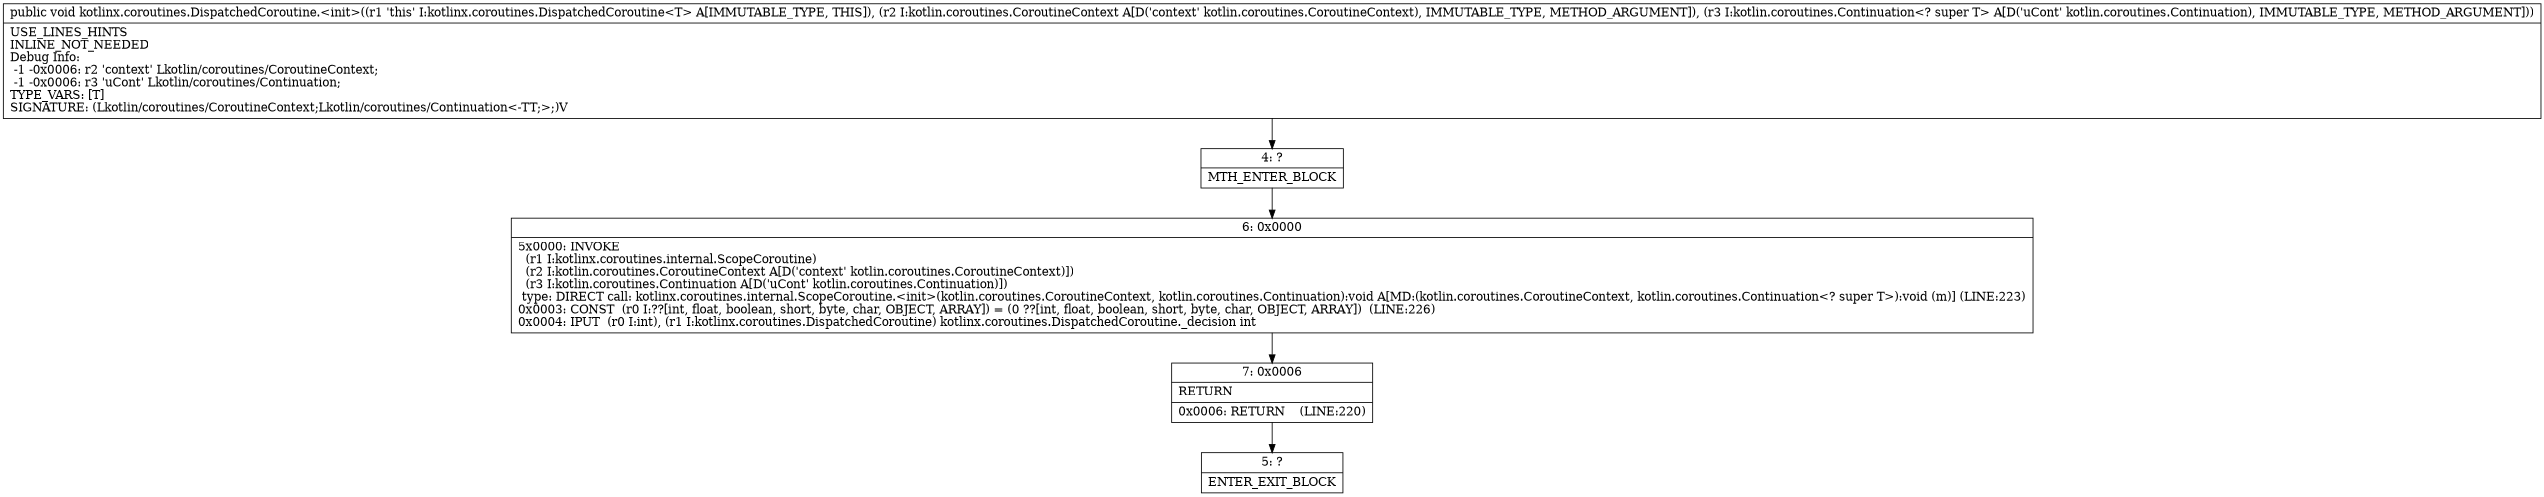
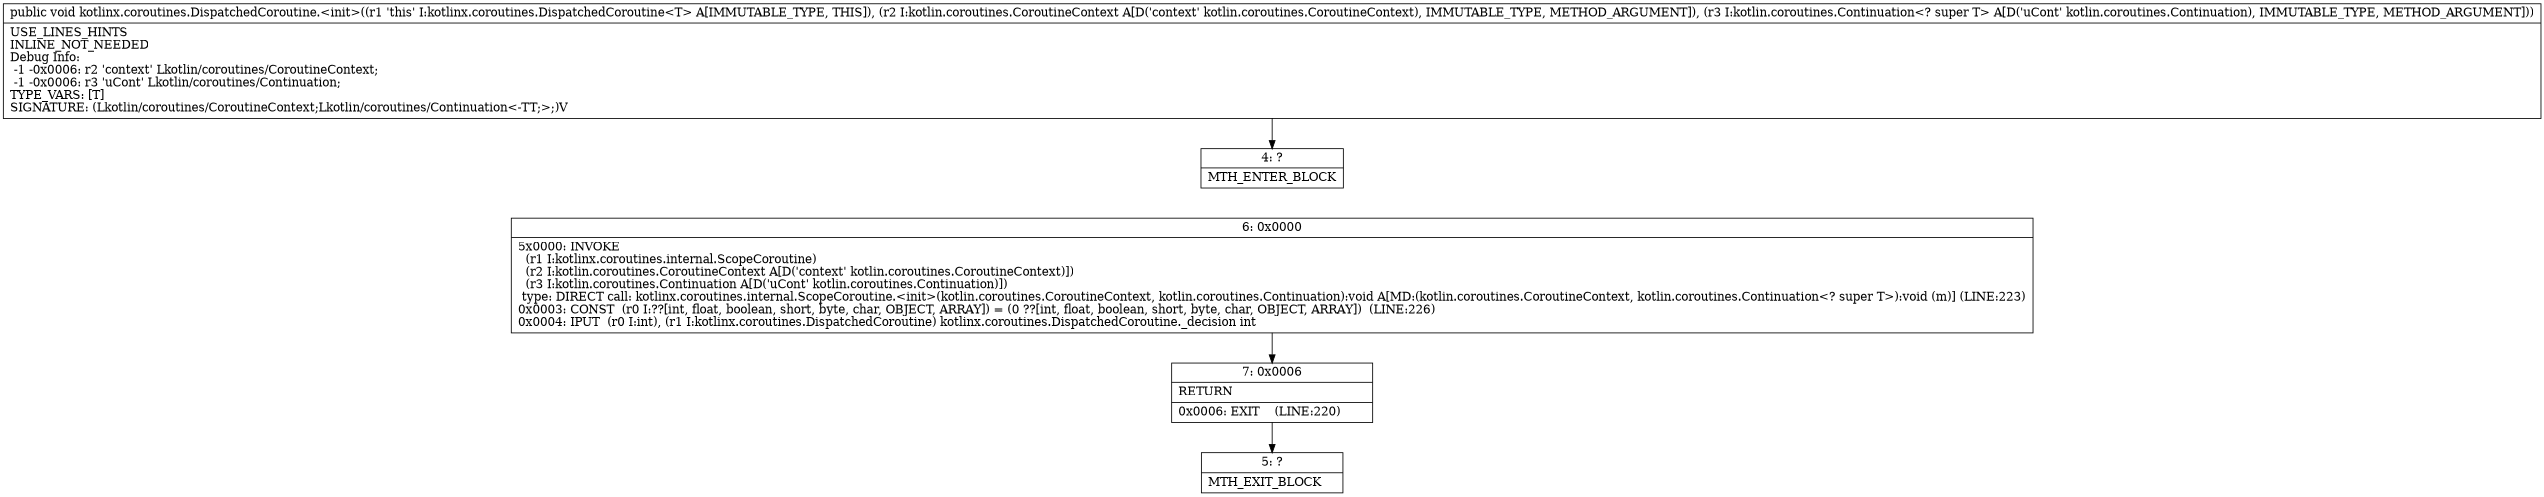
edge "4: ?" -> "6: 0x0000": removed
node "7: 0x0006": text "0x0006: RETURN    (LINE:220)" -> "0x0006: EXIT    (LINE:220)"
node "5: ?": text "ENTER_EXIT_BLOCK" -> "MTH_EXIT_BLOCK"
